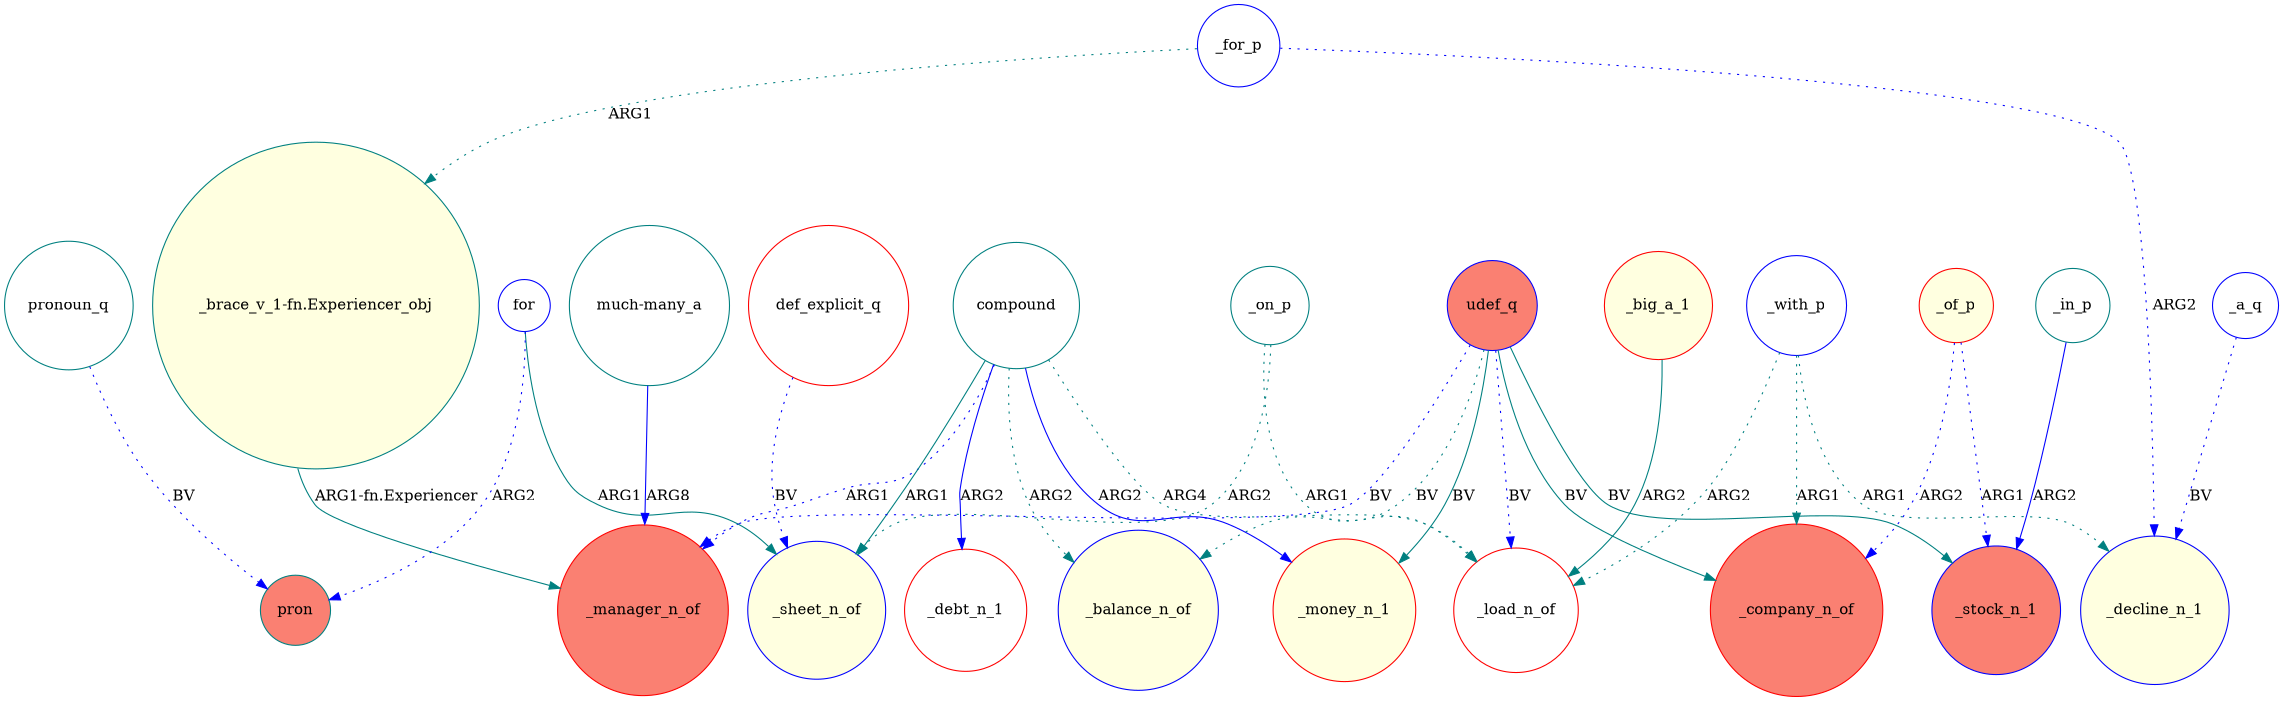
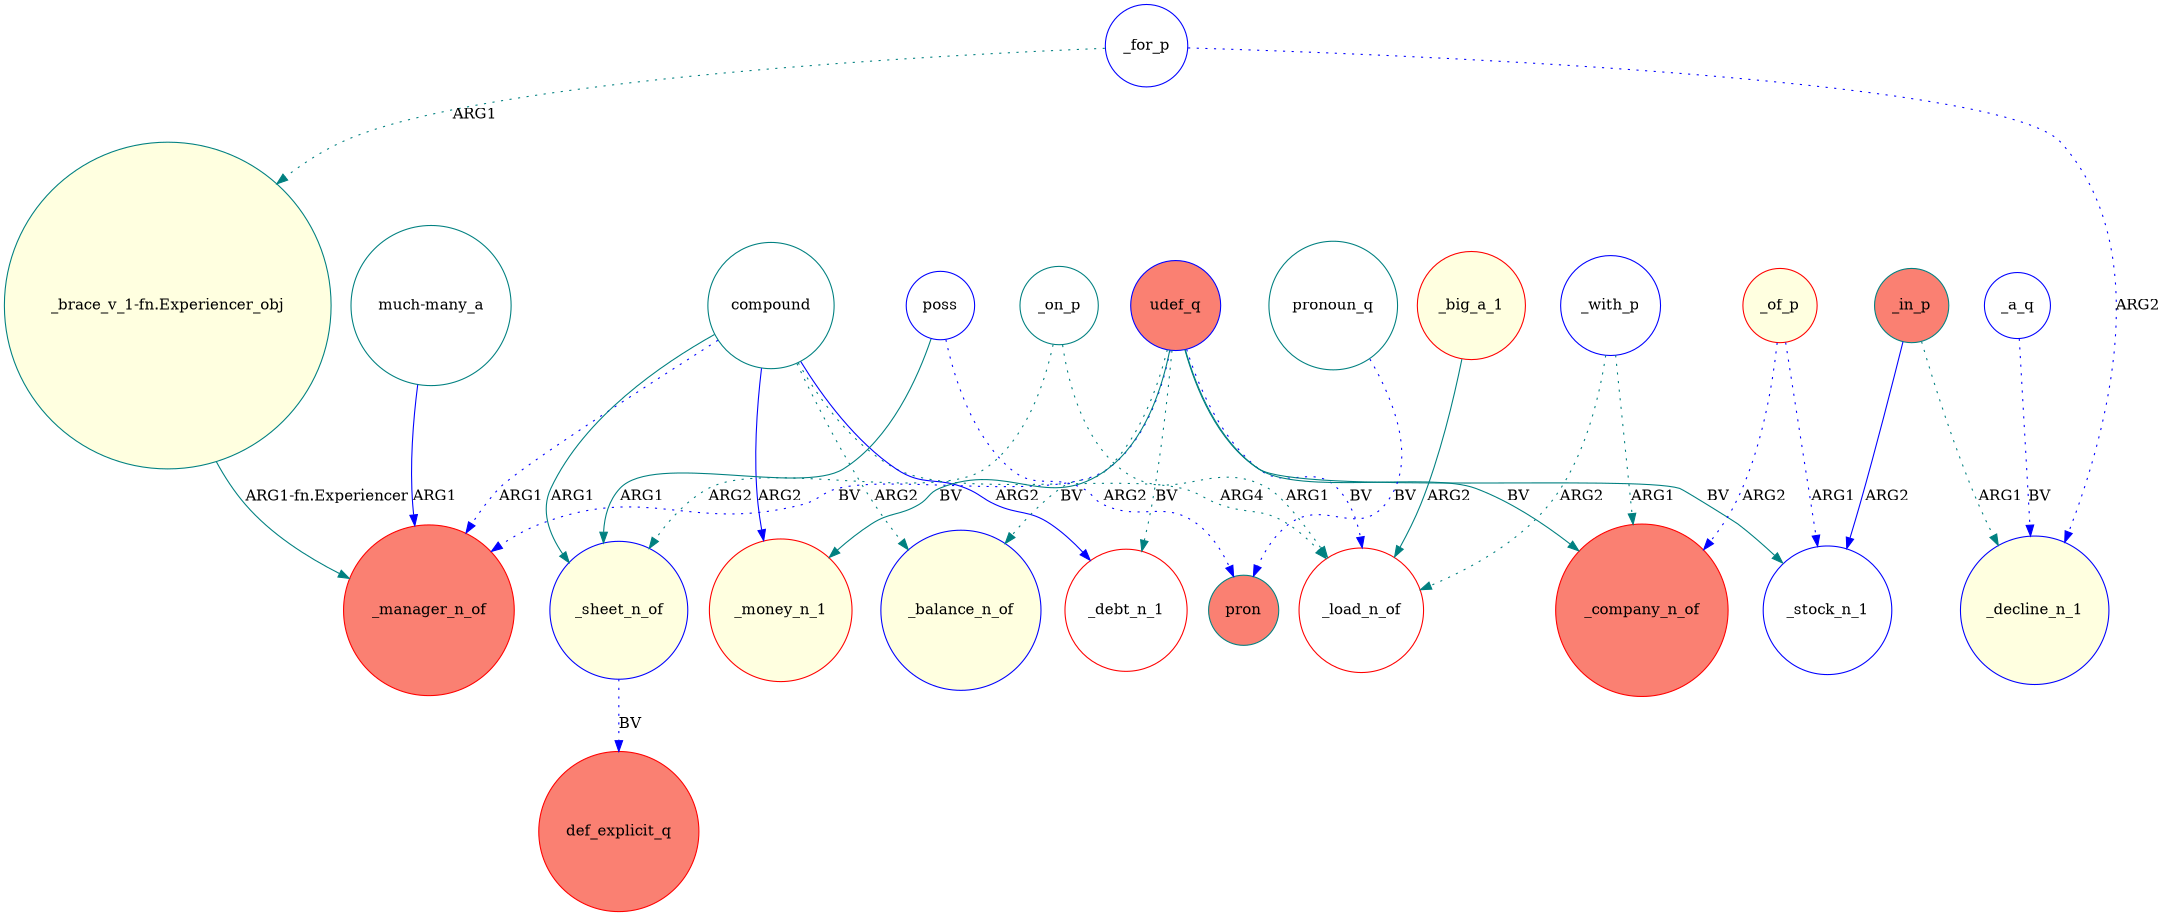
node "for": label "for" -> "poss"
node "def_explicit_q": fillcolor white -> salmon
node "_in_p": fillcolor white -> salmon
edge "udef_q" -> "_debt_n_1": added, label "BV"
edge "def_explicit_q" -> "_sheet_n_of": reversed
edge "much-many_a" -> "_manager_n_of": label "ARG8" -> "ARG1"
edge "_with_p" -> "_decline_n_1": now "_in_p" -> "_decline_n_1"
node "_stock_n_1": fillcolor salmon -> white
